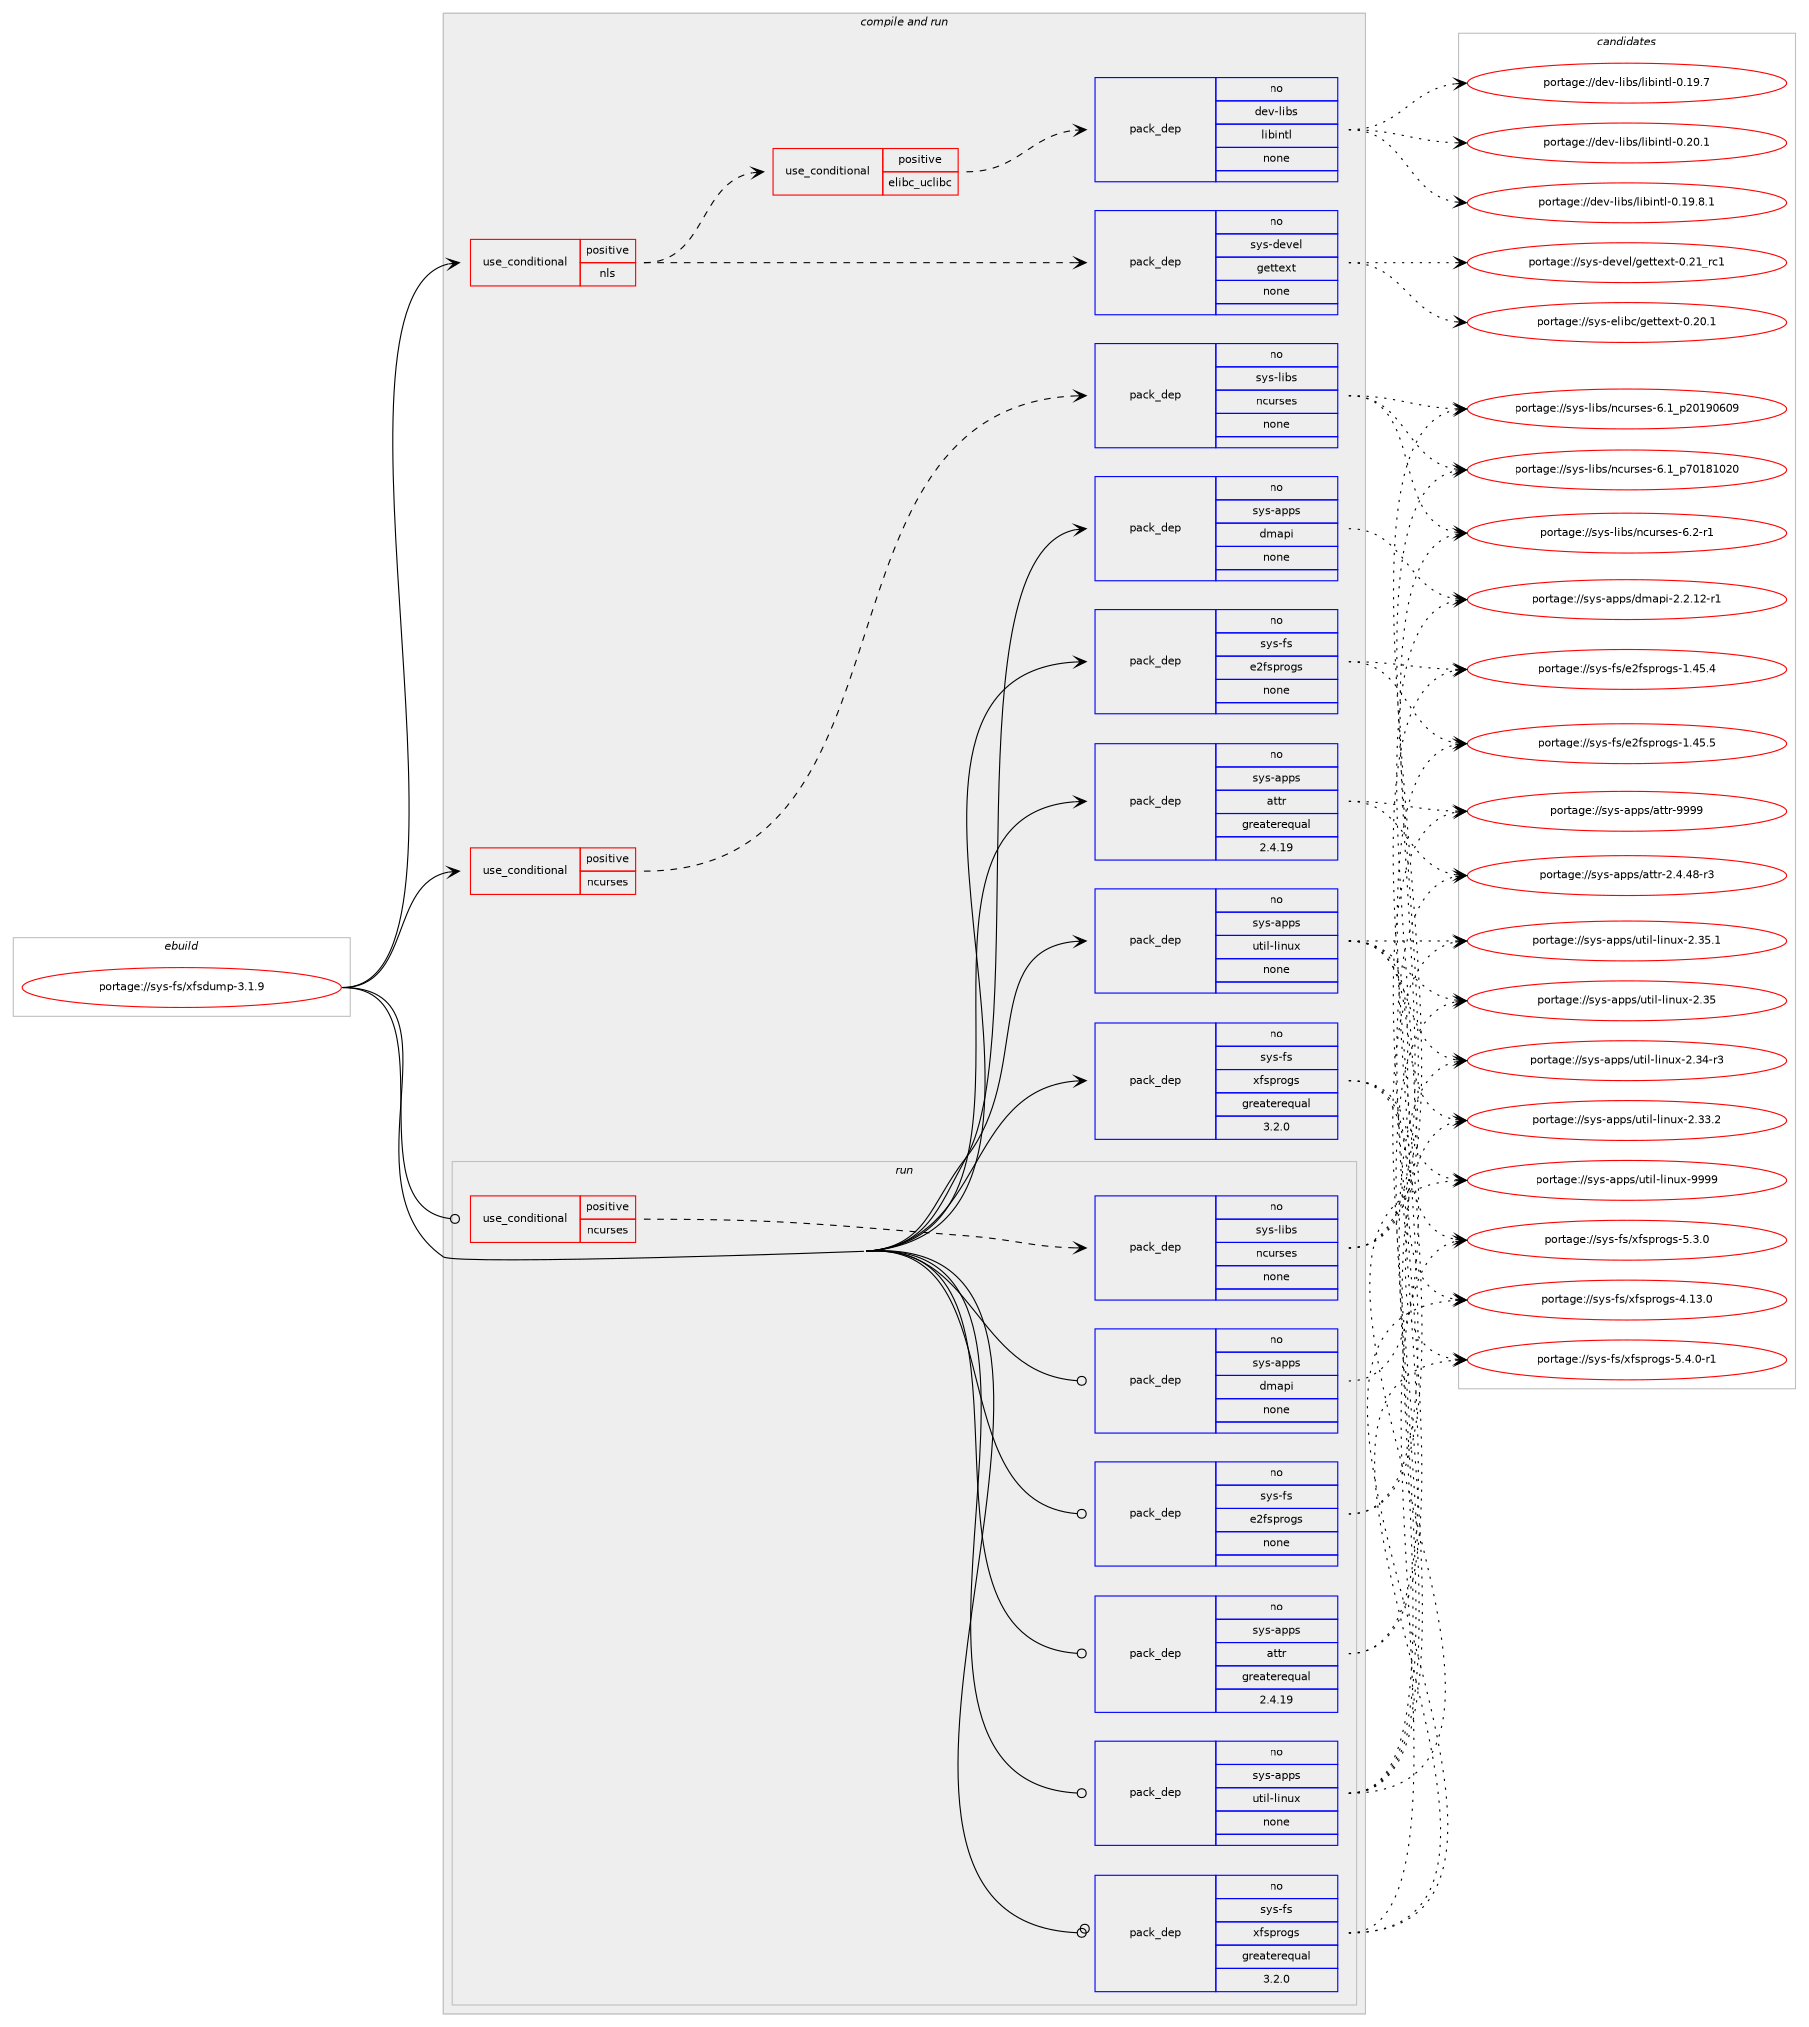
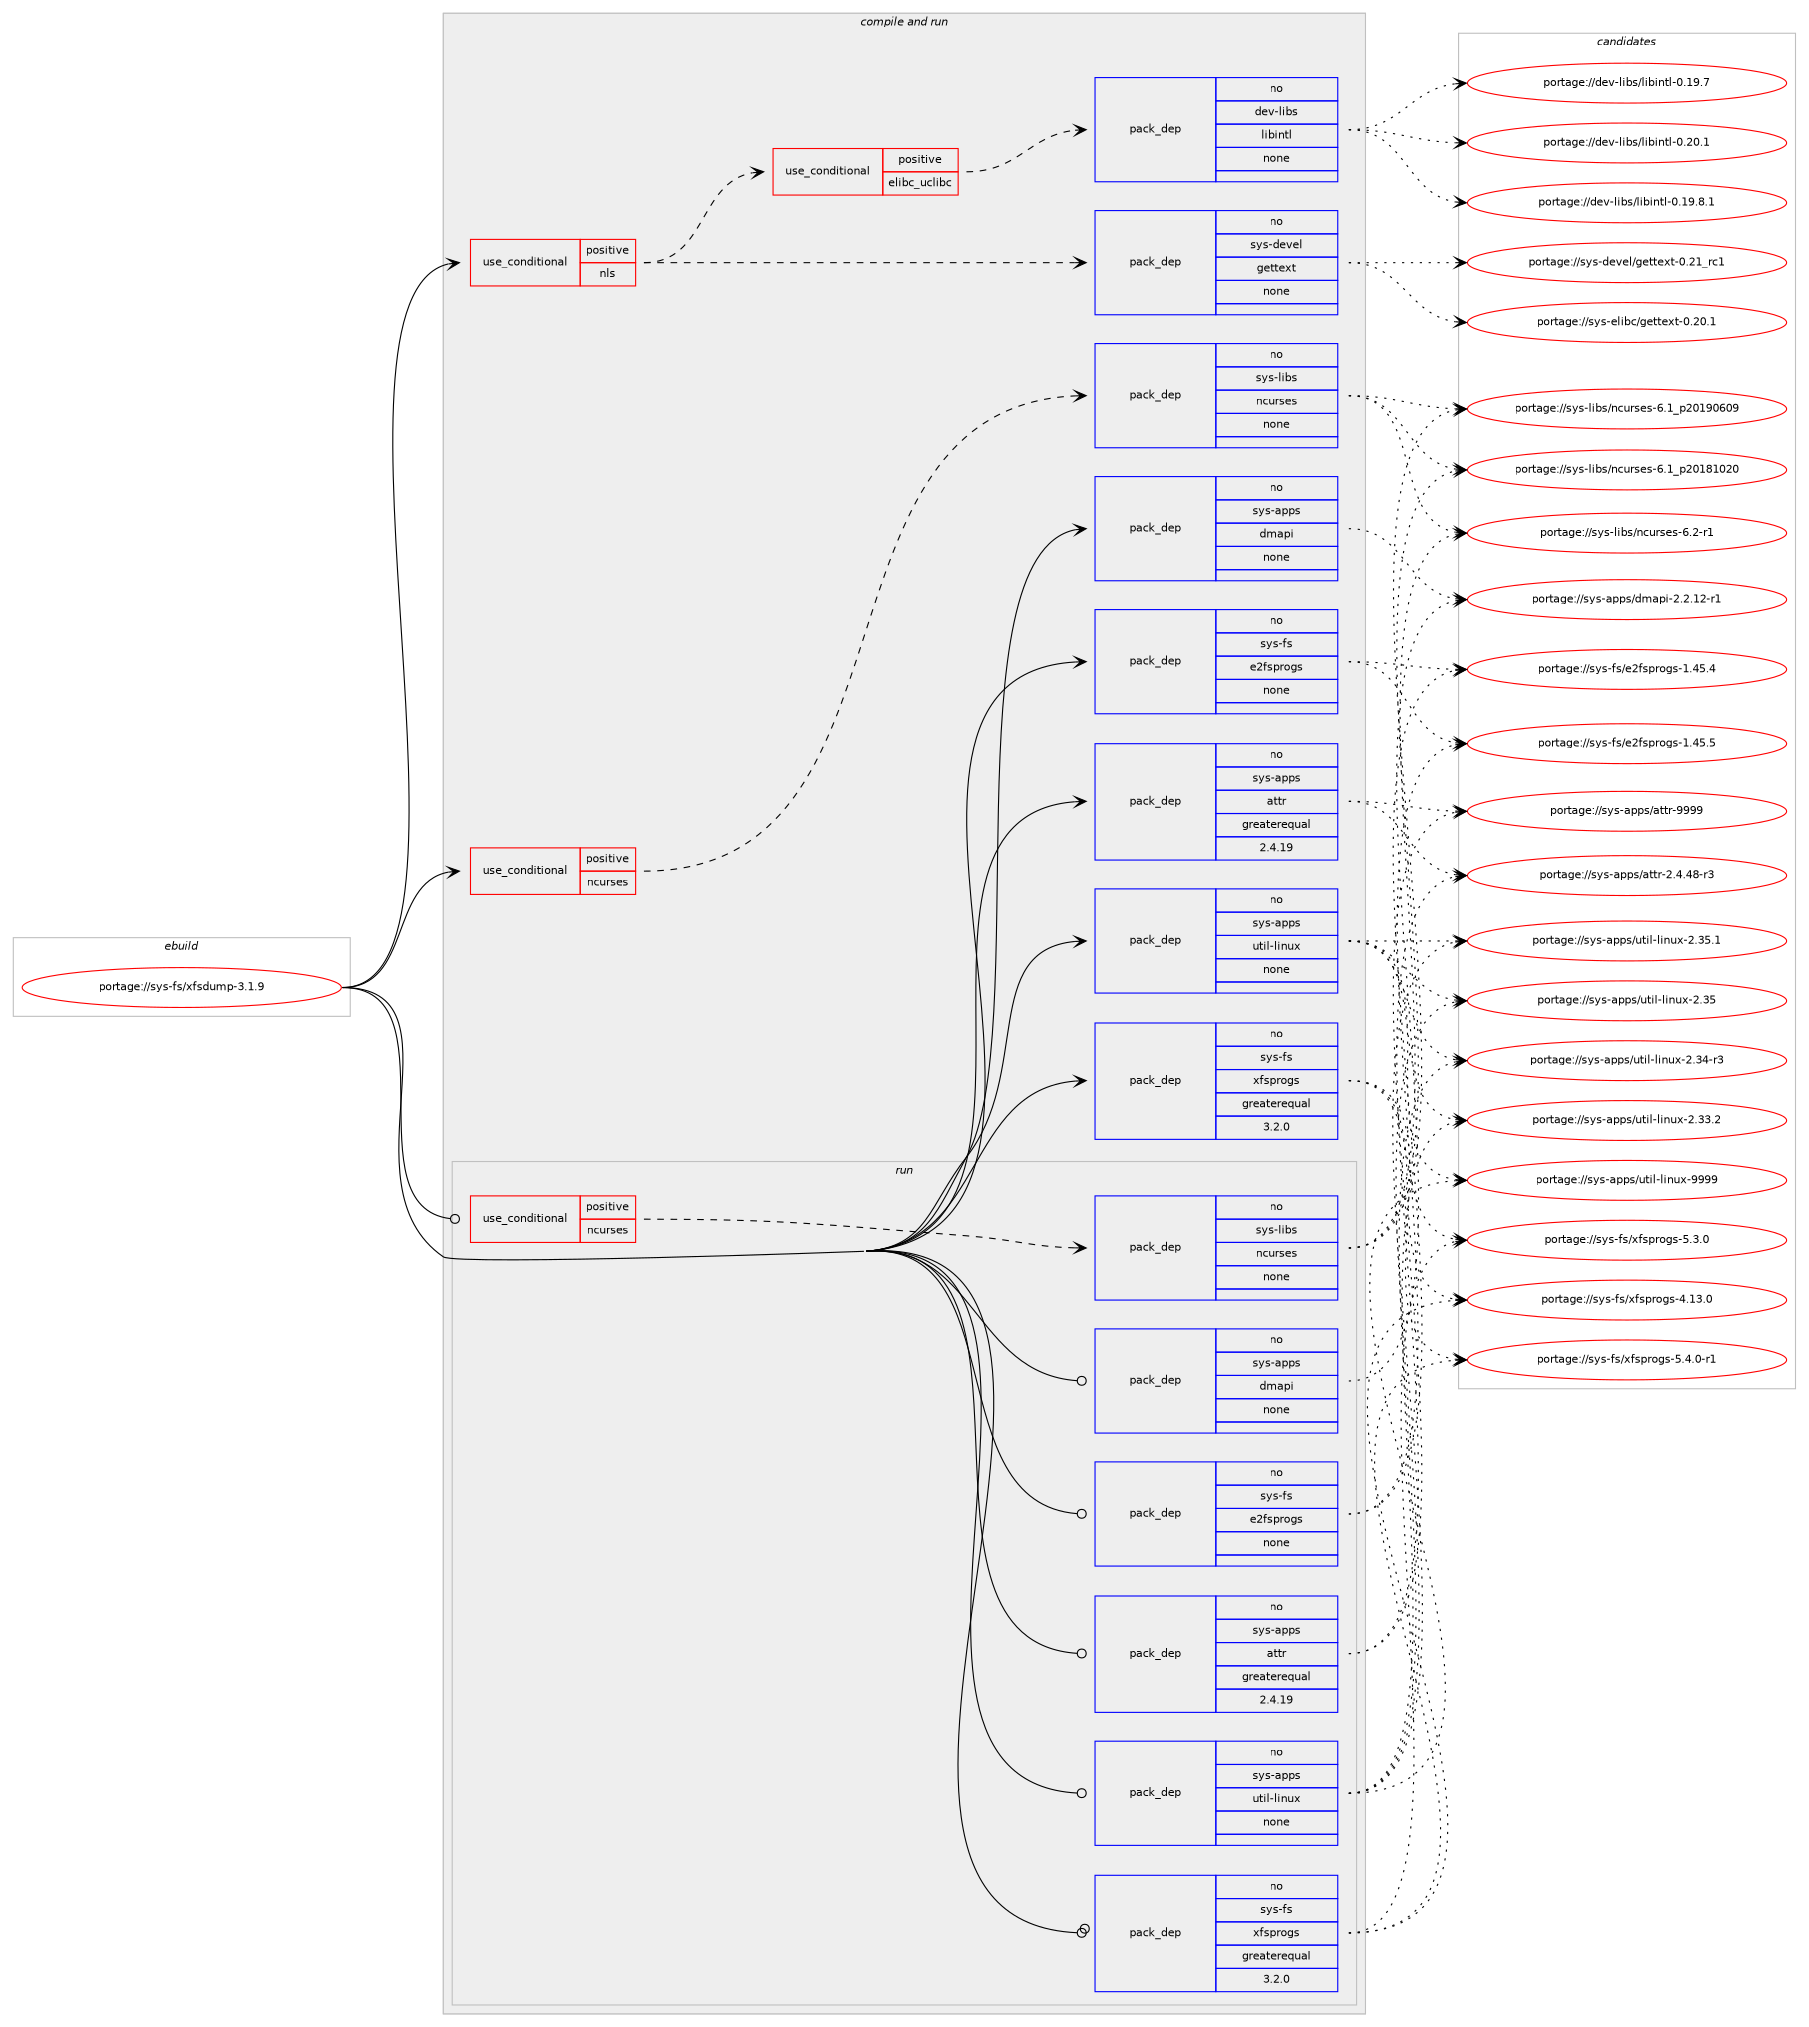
node "portage://sys-libs/ncurses-6.1_p70181020": label "portage://sys-libs/ncurses-6.1_p70181020" -> "portage://sys-libs/ncurses-6.1_p20181020"
